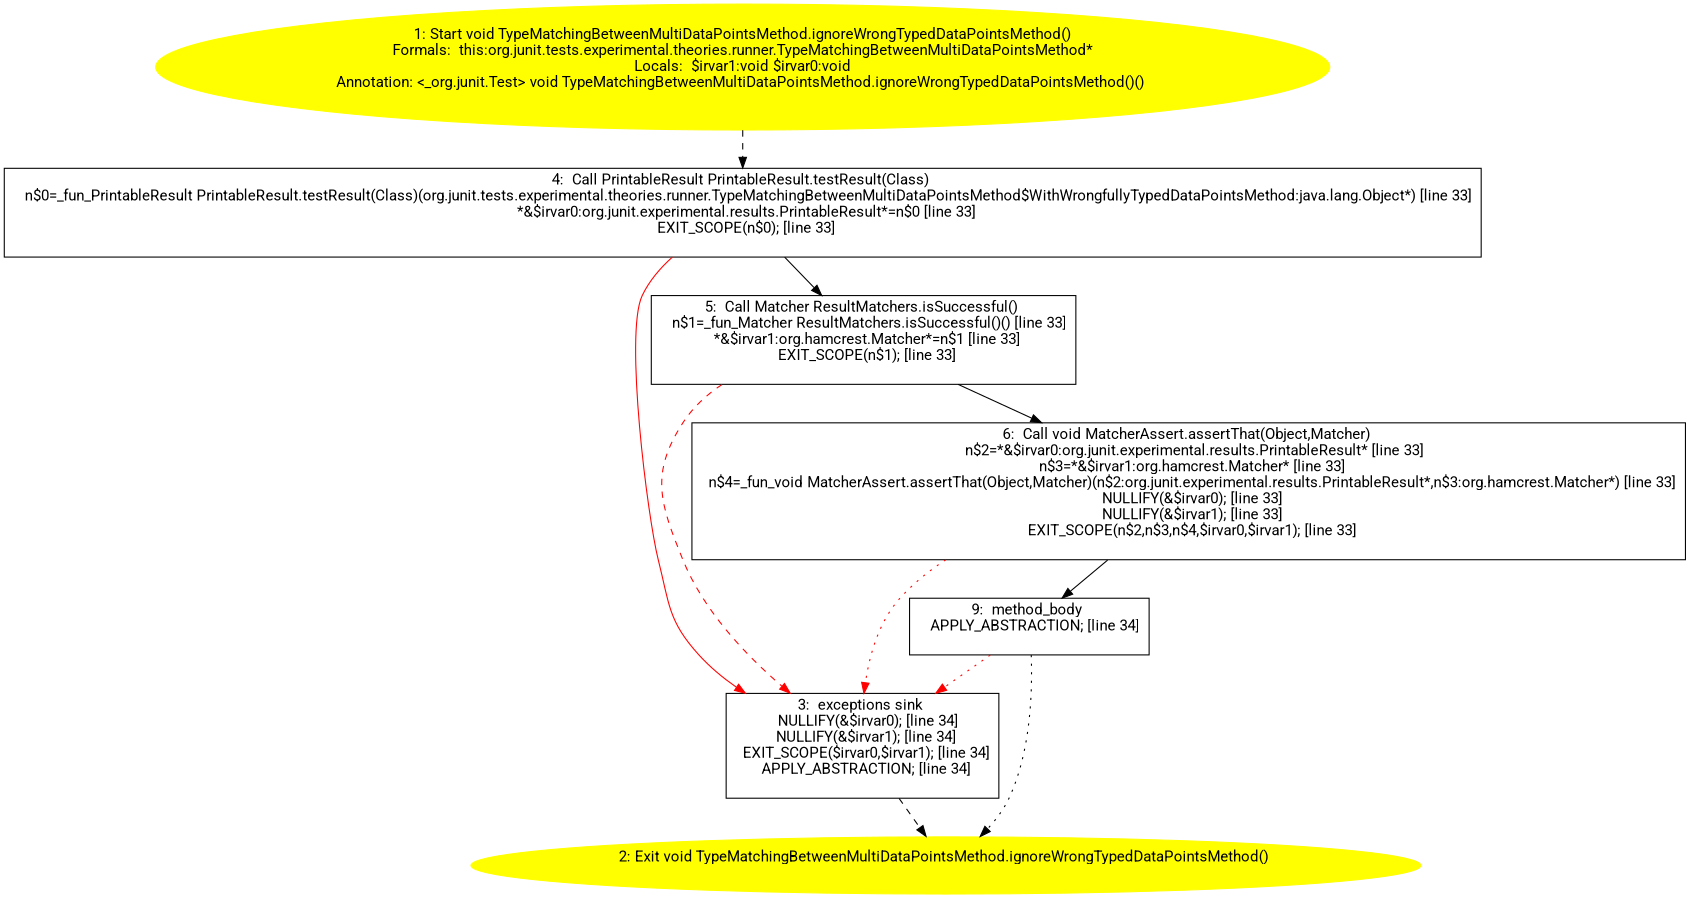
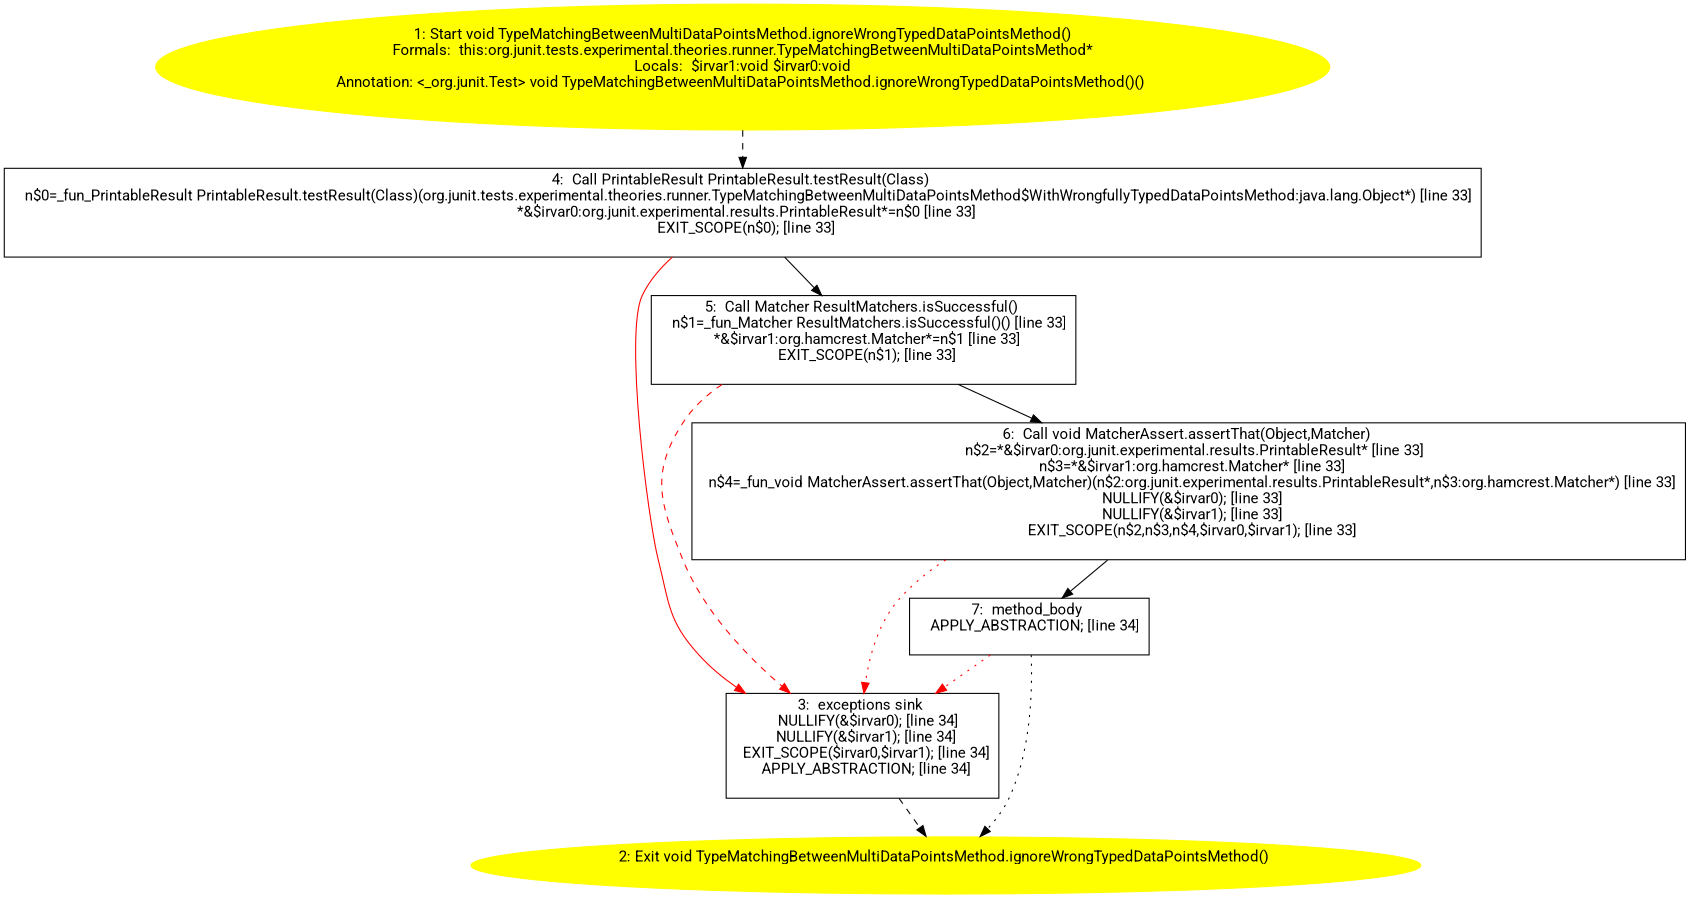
node "9:  method_body APPLY_ABSTRACTION; [line 34]": label "9:  method_body APPLY_ABSTRACTION; [line 34]" -> "7:  method_body APPLY_ABSTRACTION; [line 34]"
